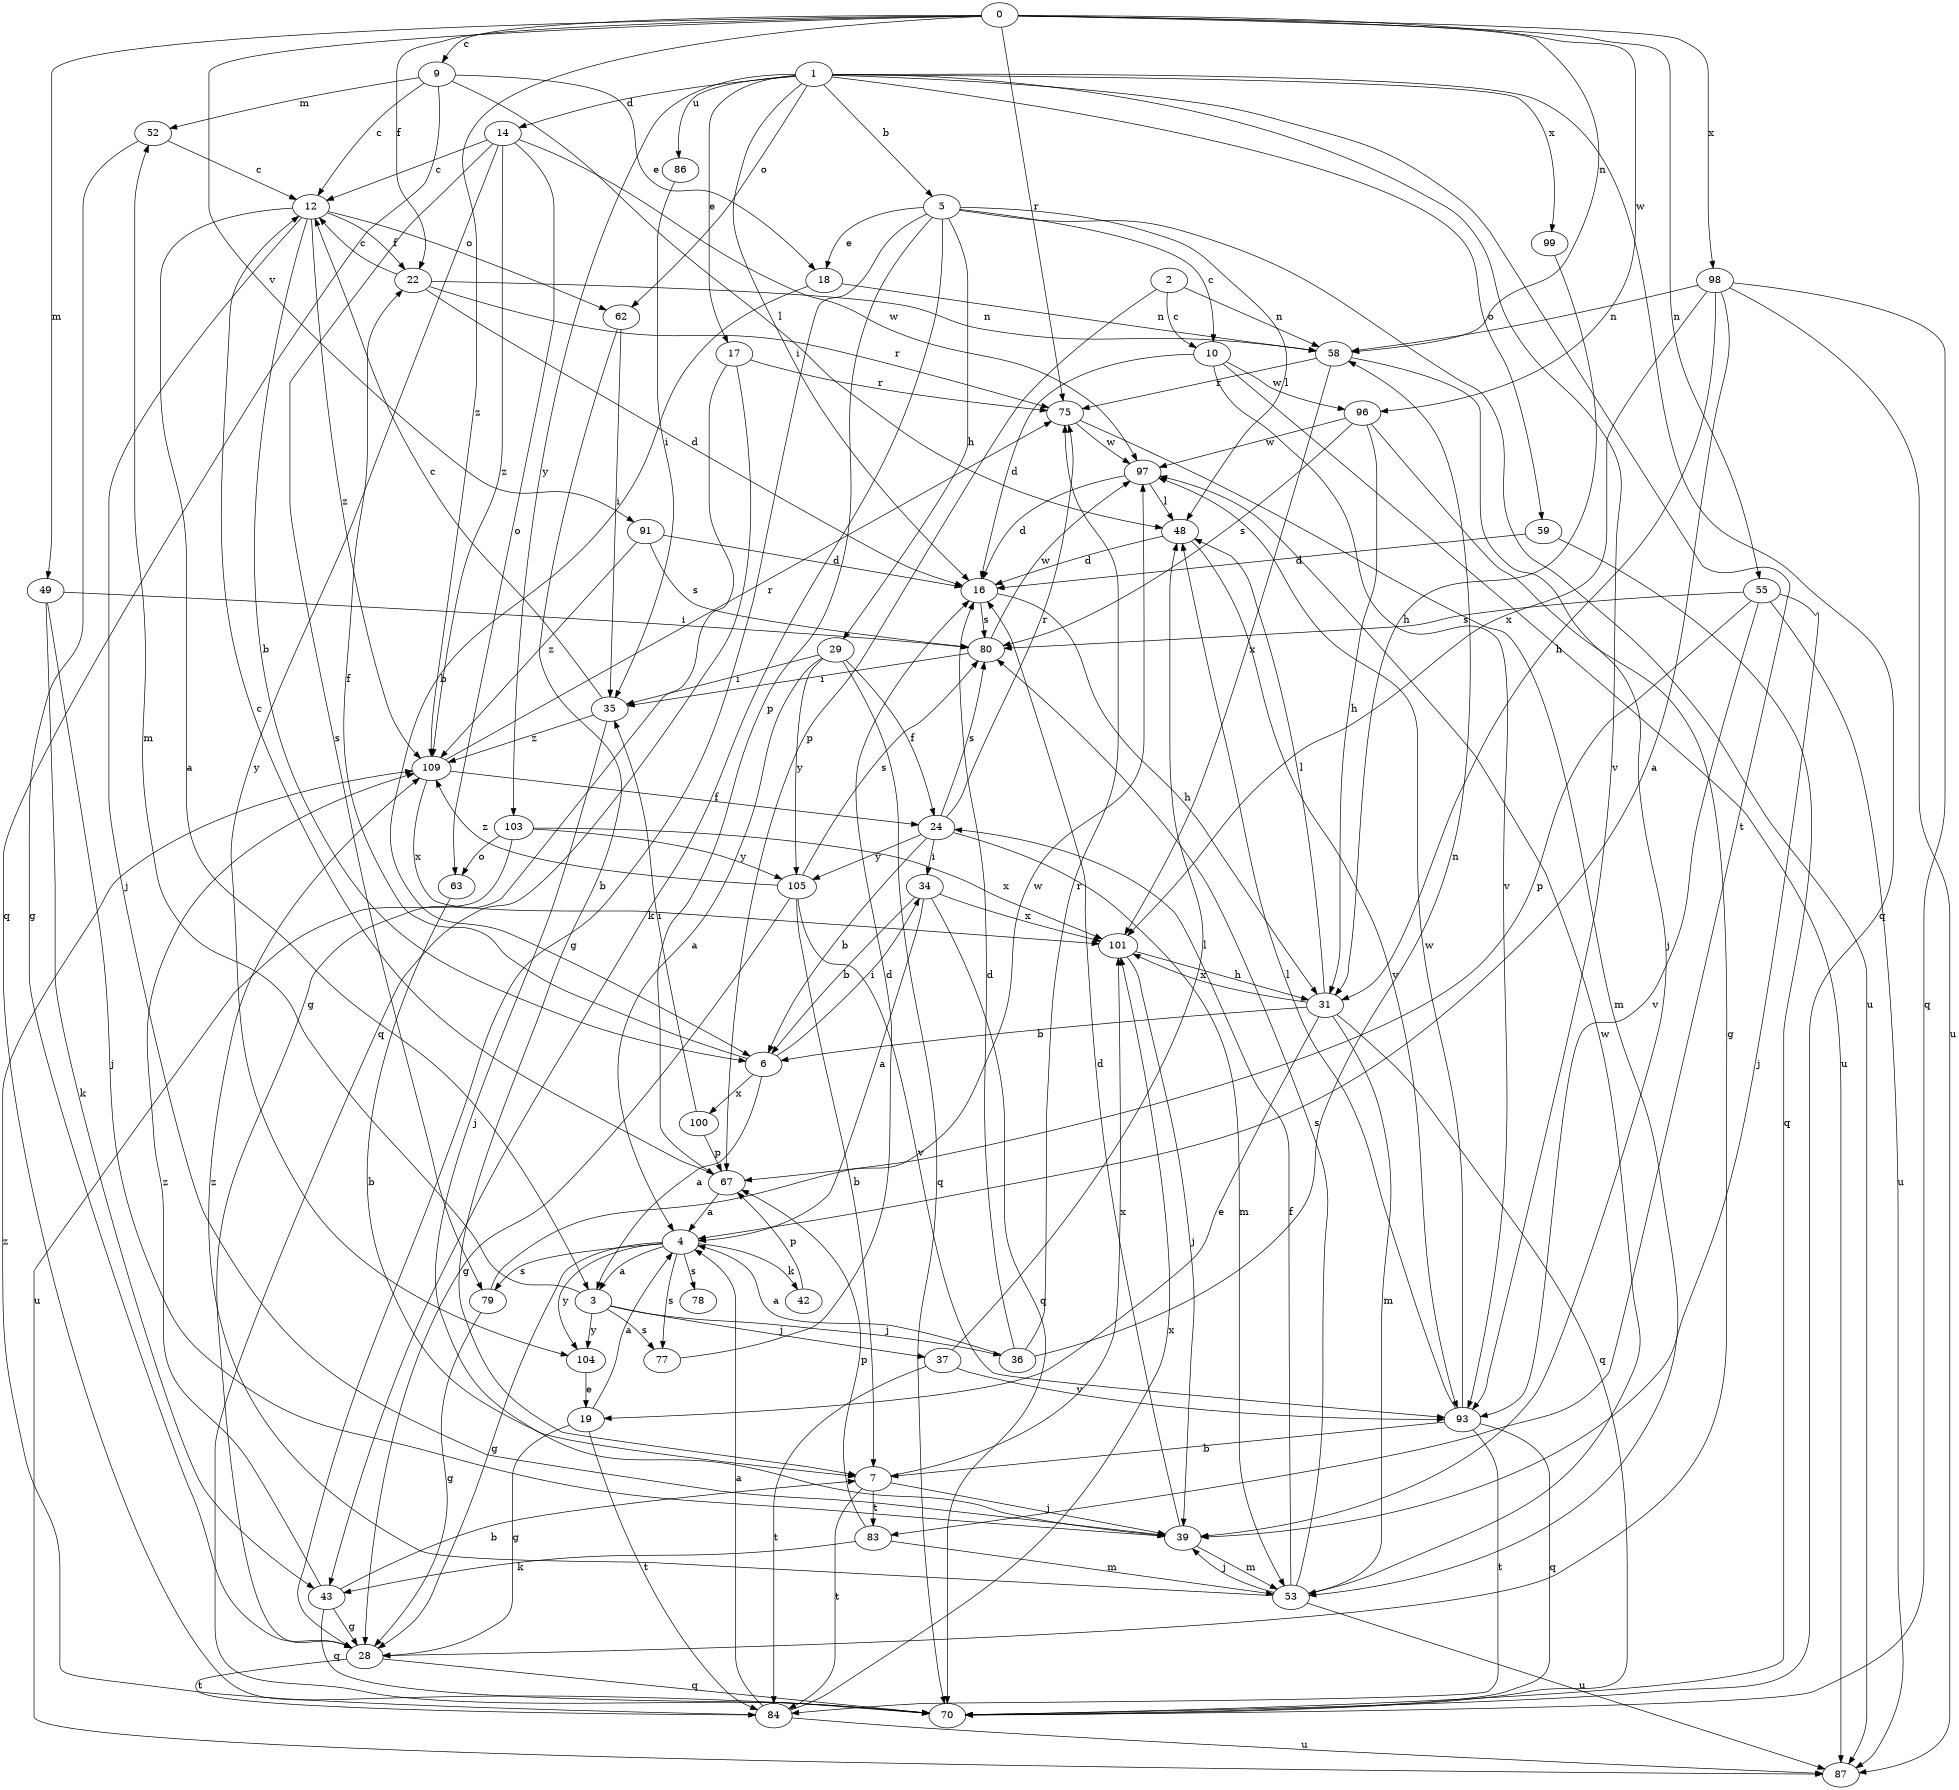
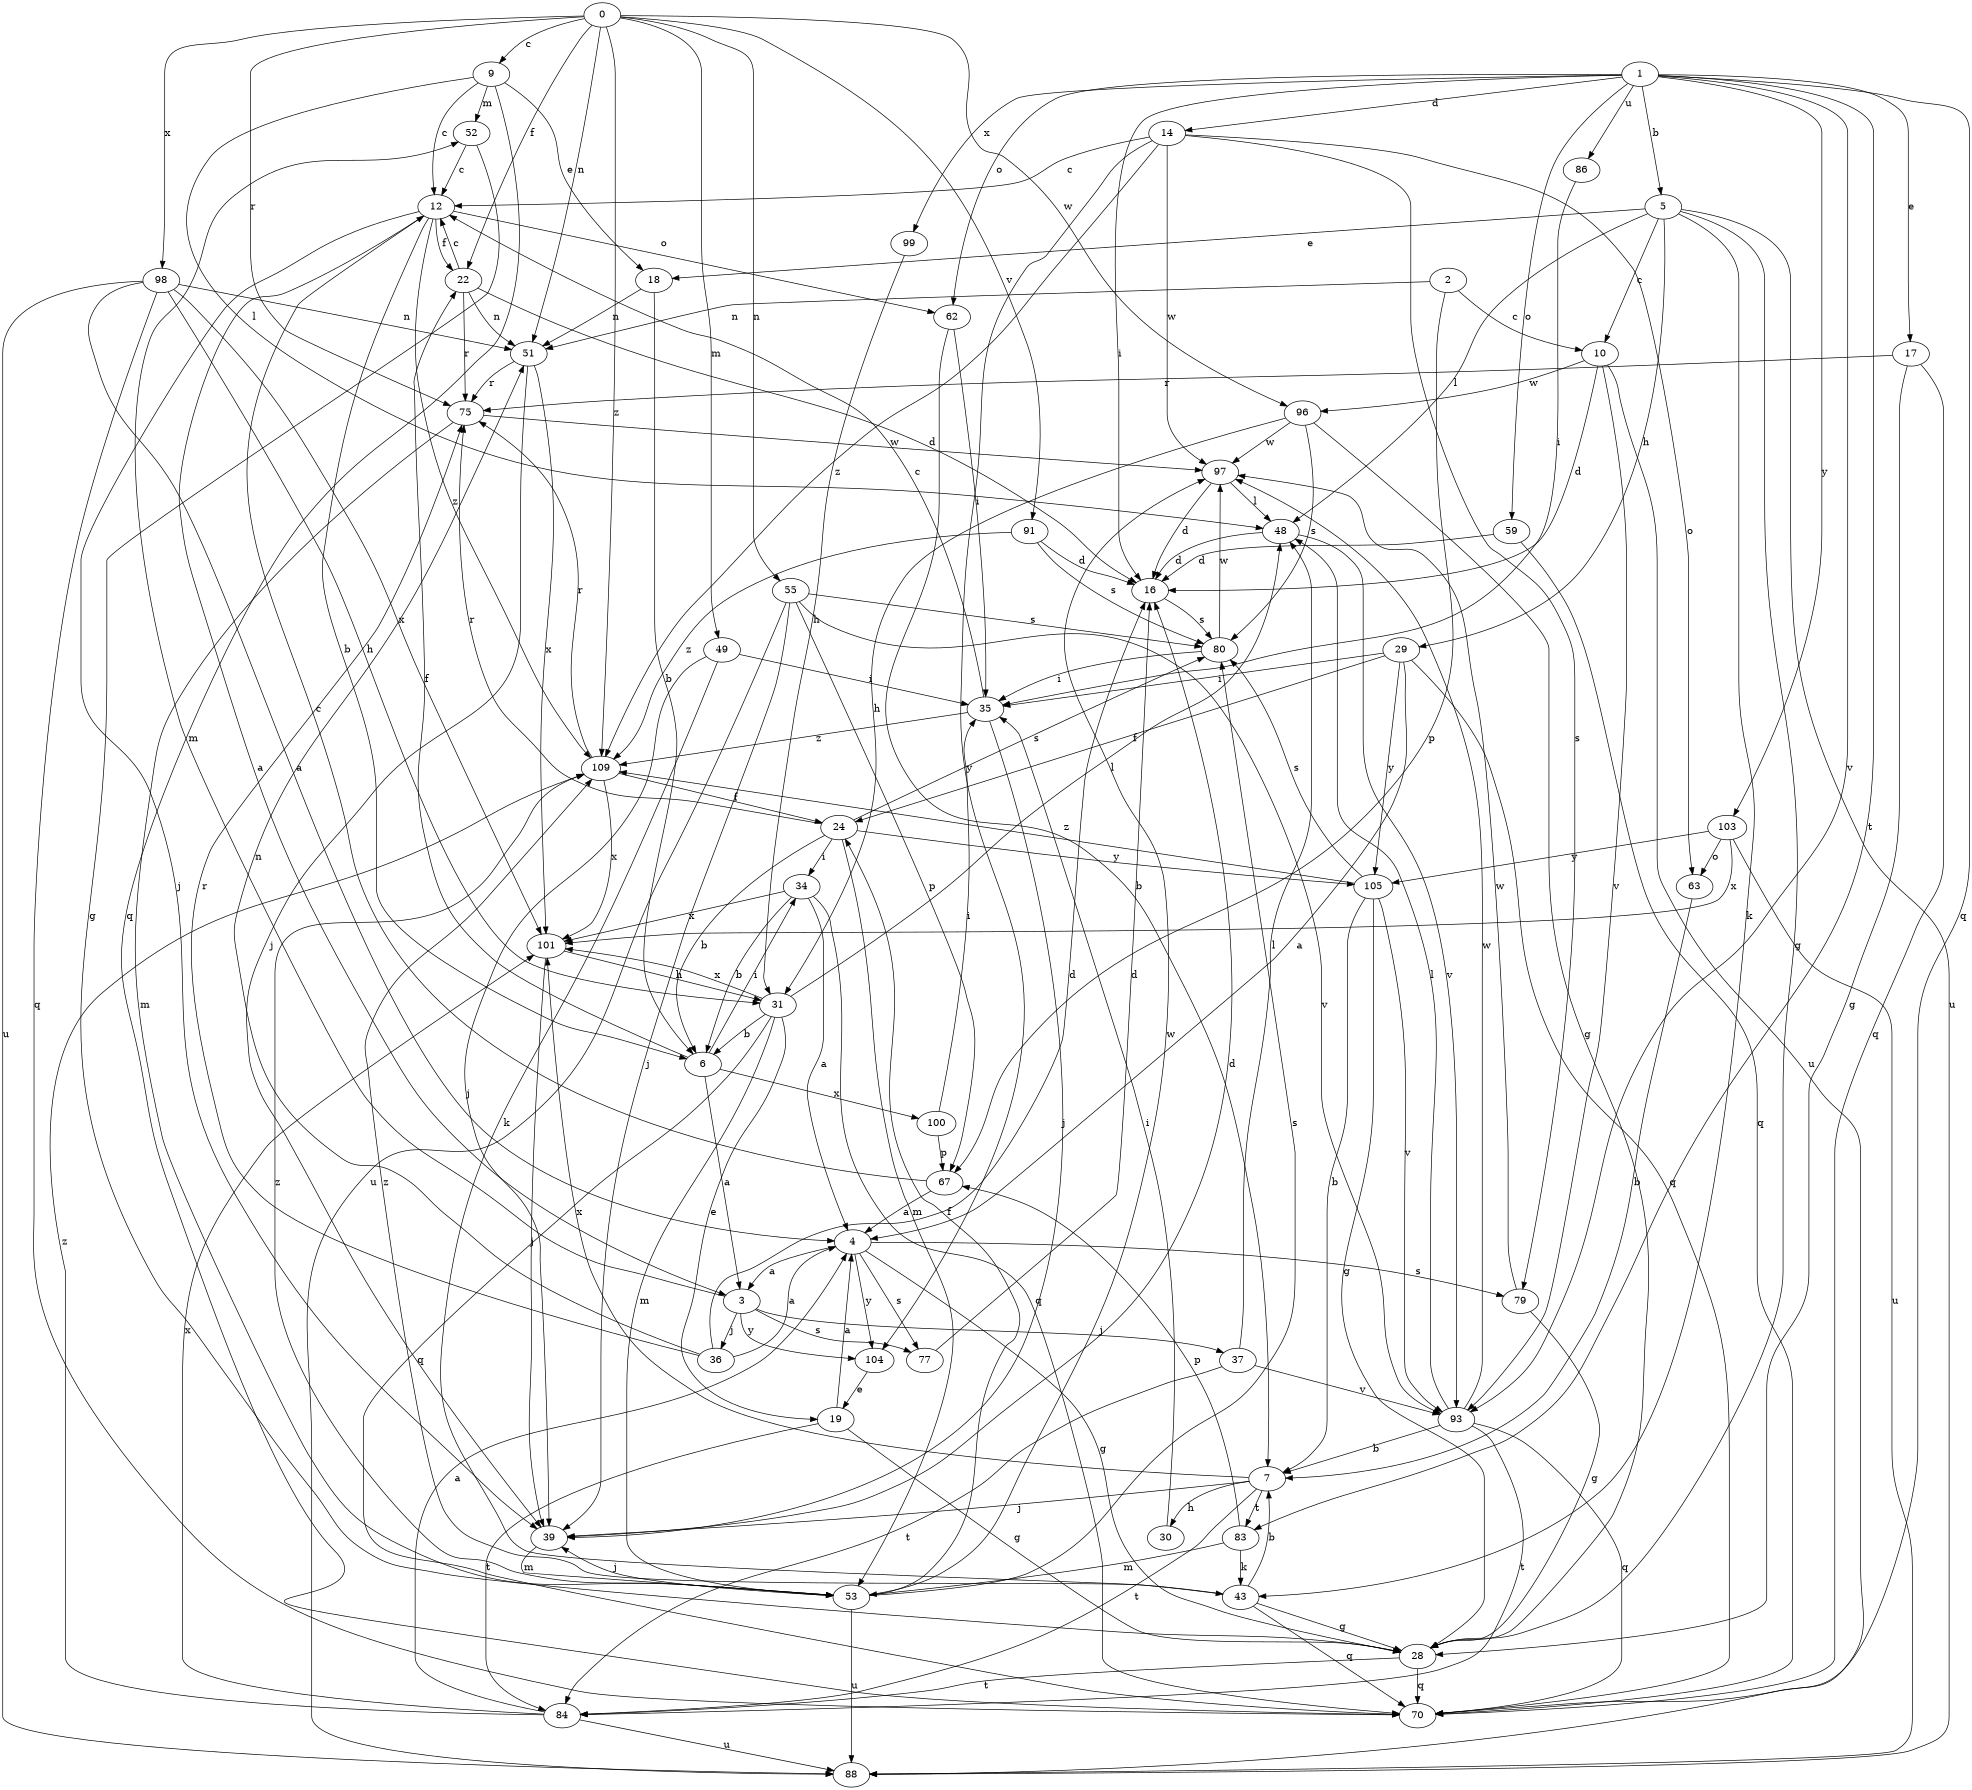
node "58": label "58" -> "51"
edge "49" -> "80": now "49" -> "35"
edge "5" -> "67": removed, label "p"
edge "16" -> "31": removed, label "h"
node "78": removed
node "42": removed
node "30": added
node "87": label "87" -> "88"
